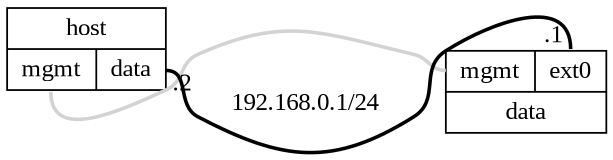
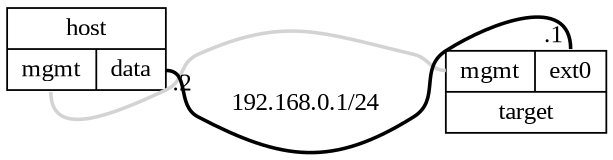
node "mgmt": text "data" -> "target"
